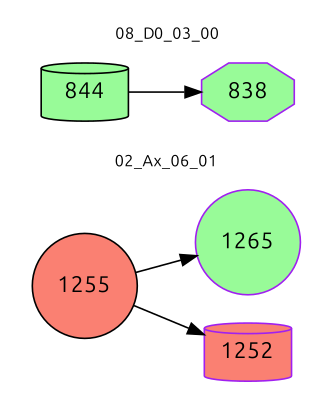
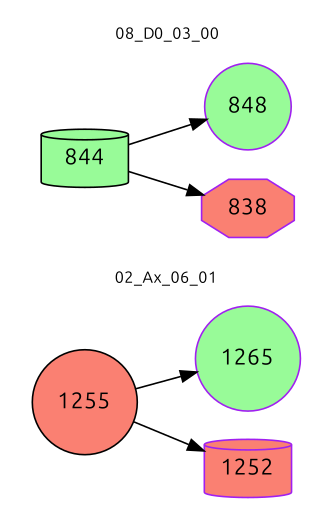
node "838": fillcolor palegreen -> salmon
node "848": added
